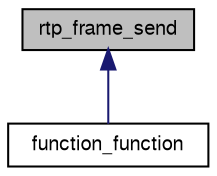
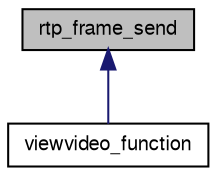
node "function_function": label "function_function" -> "viewvideo_function"
